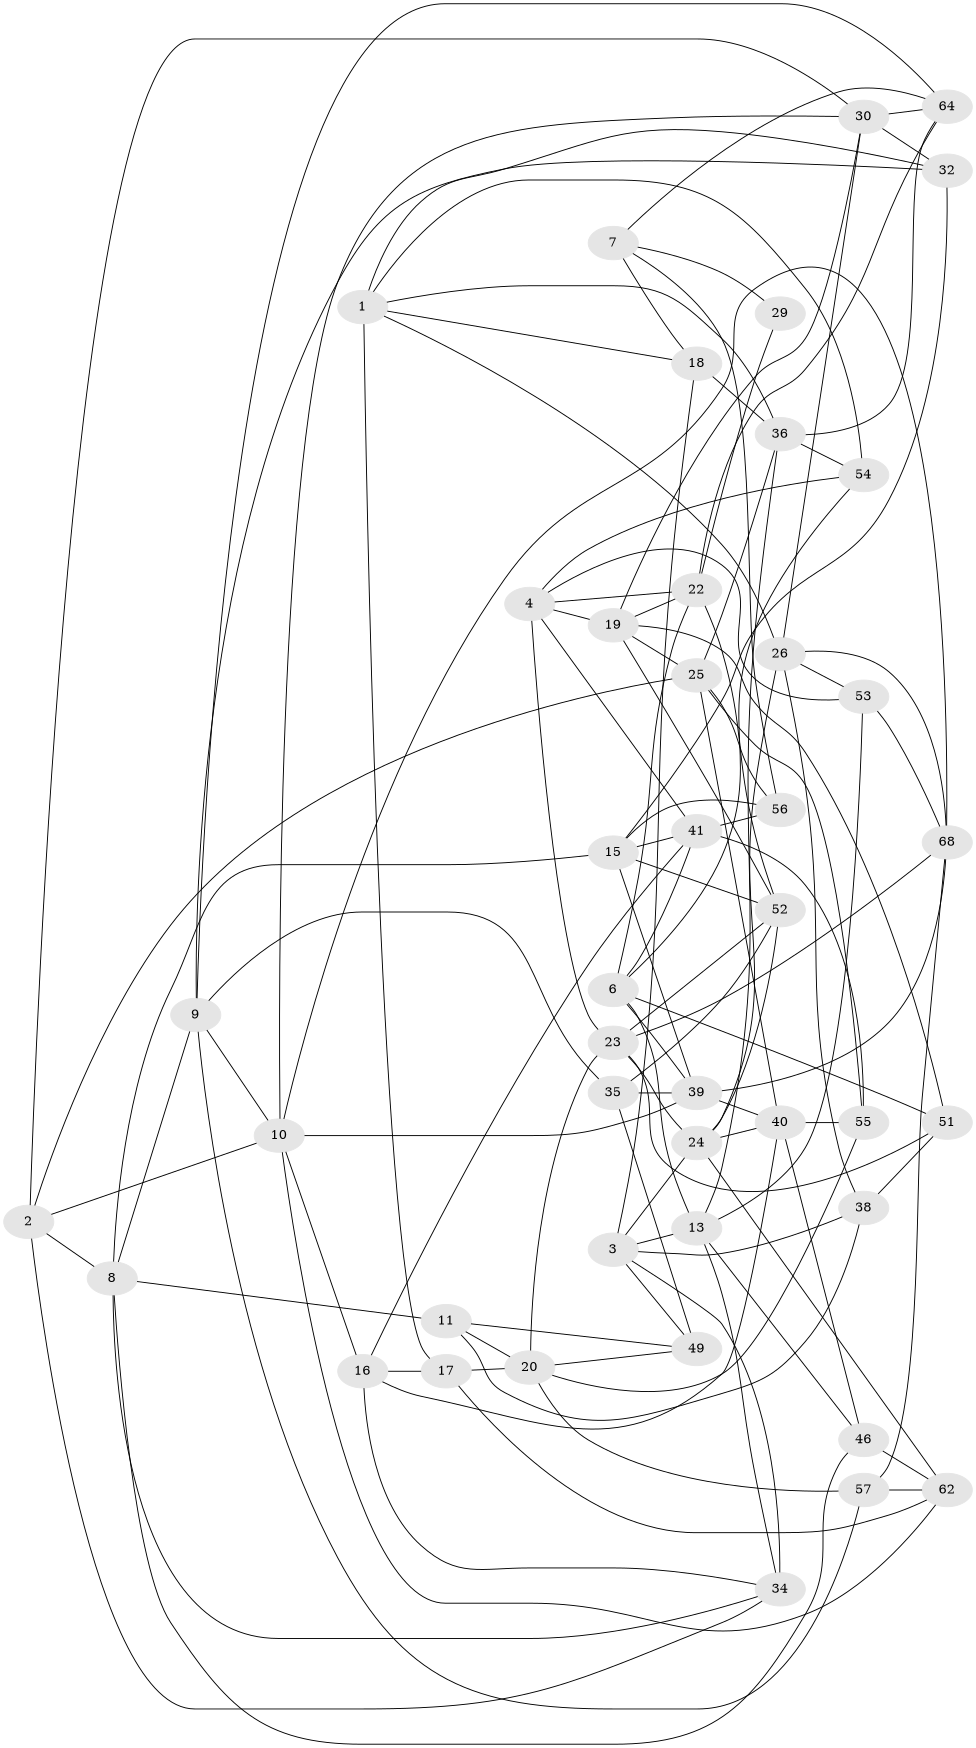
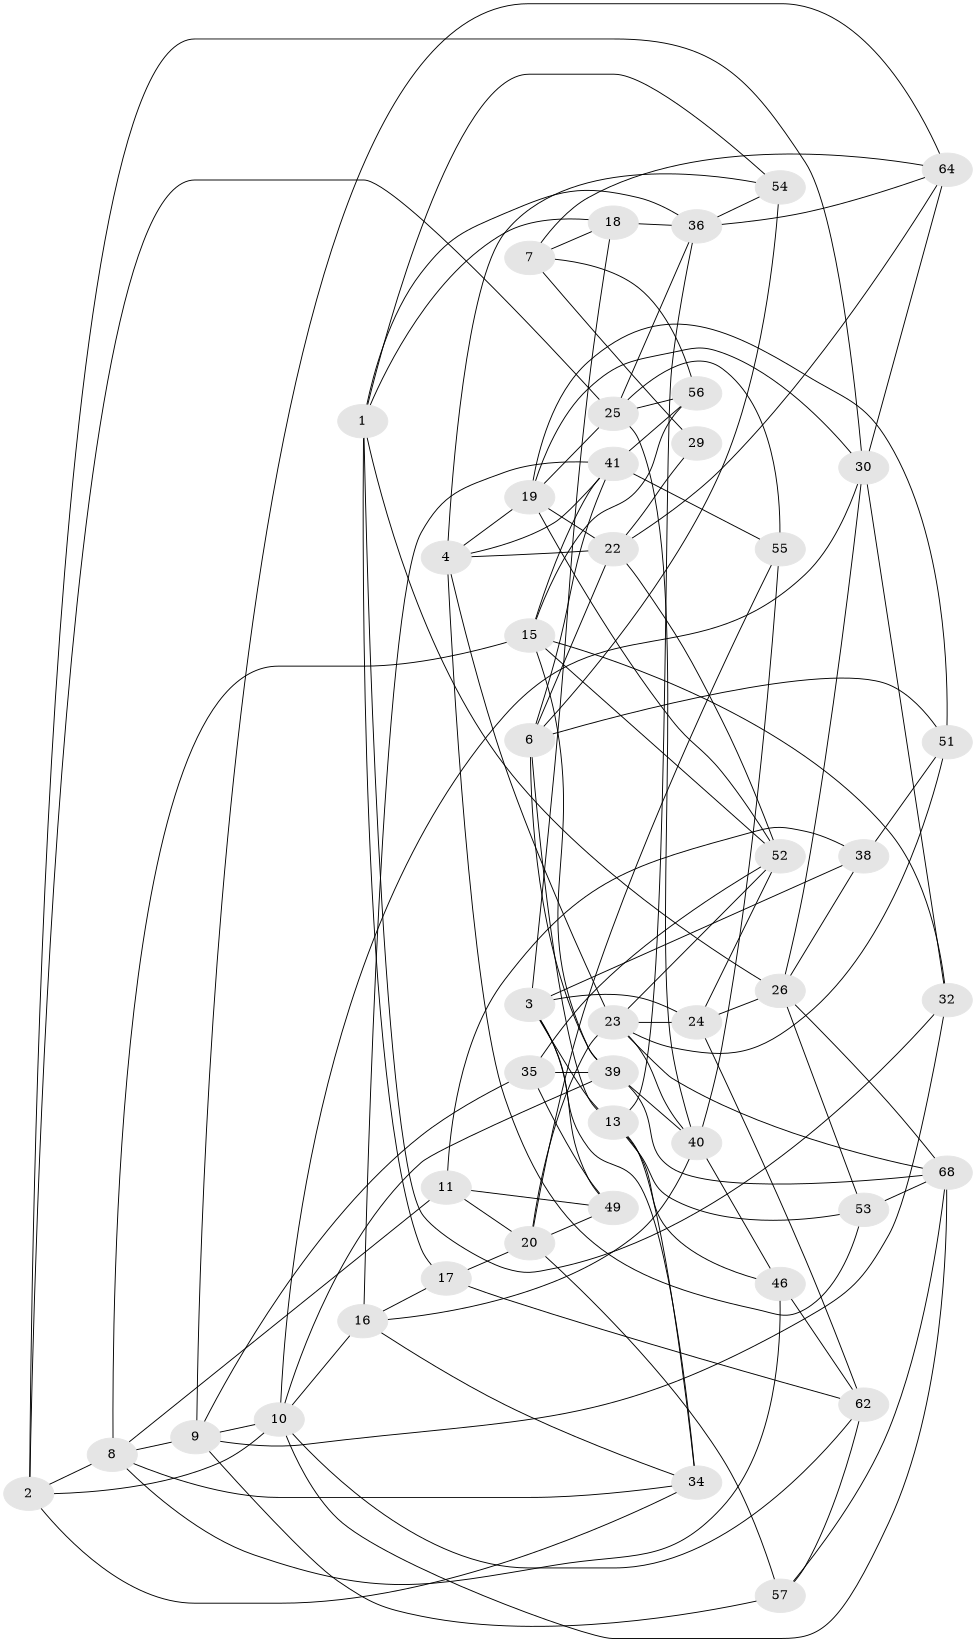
edge "40" -- "24": now "40" -- "23"
